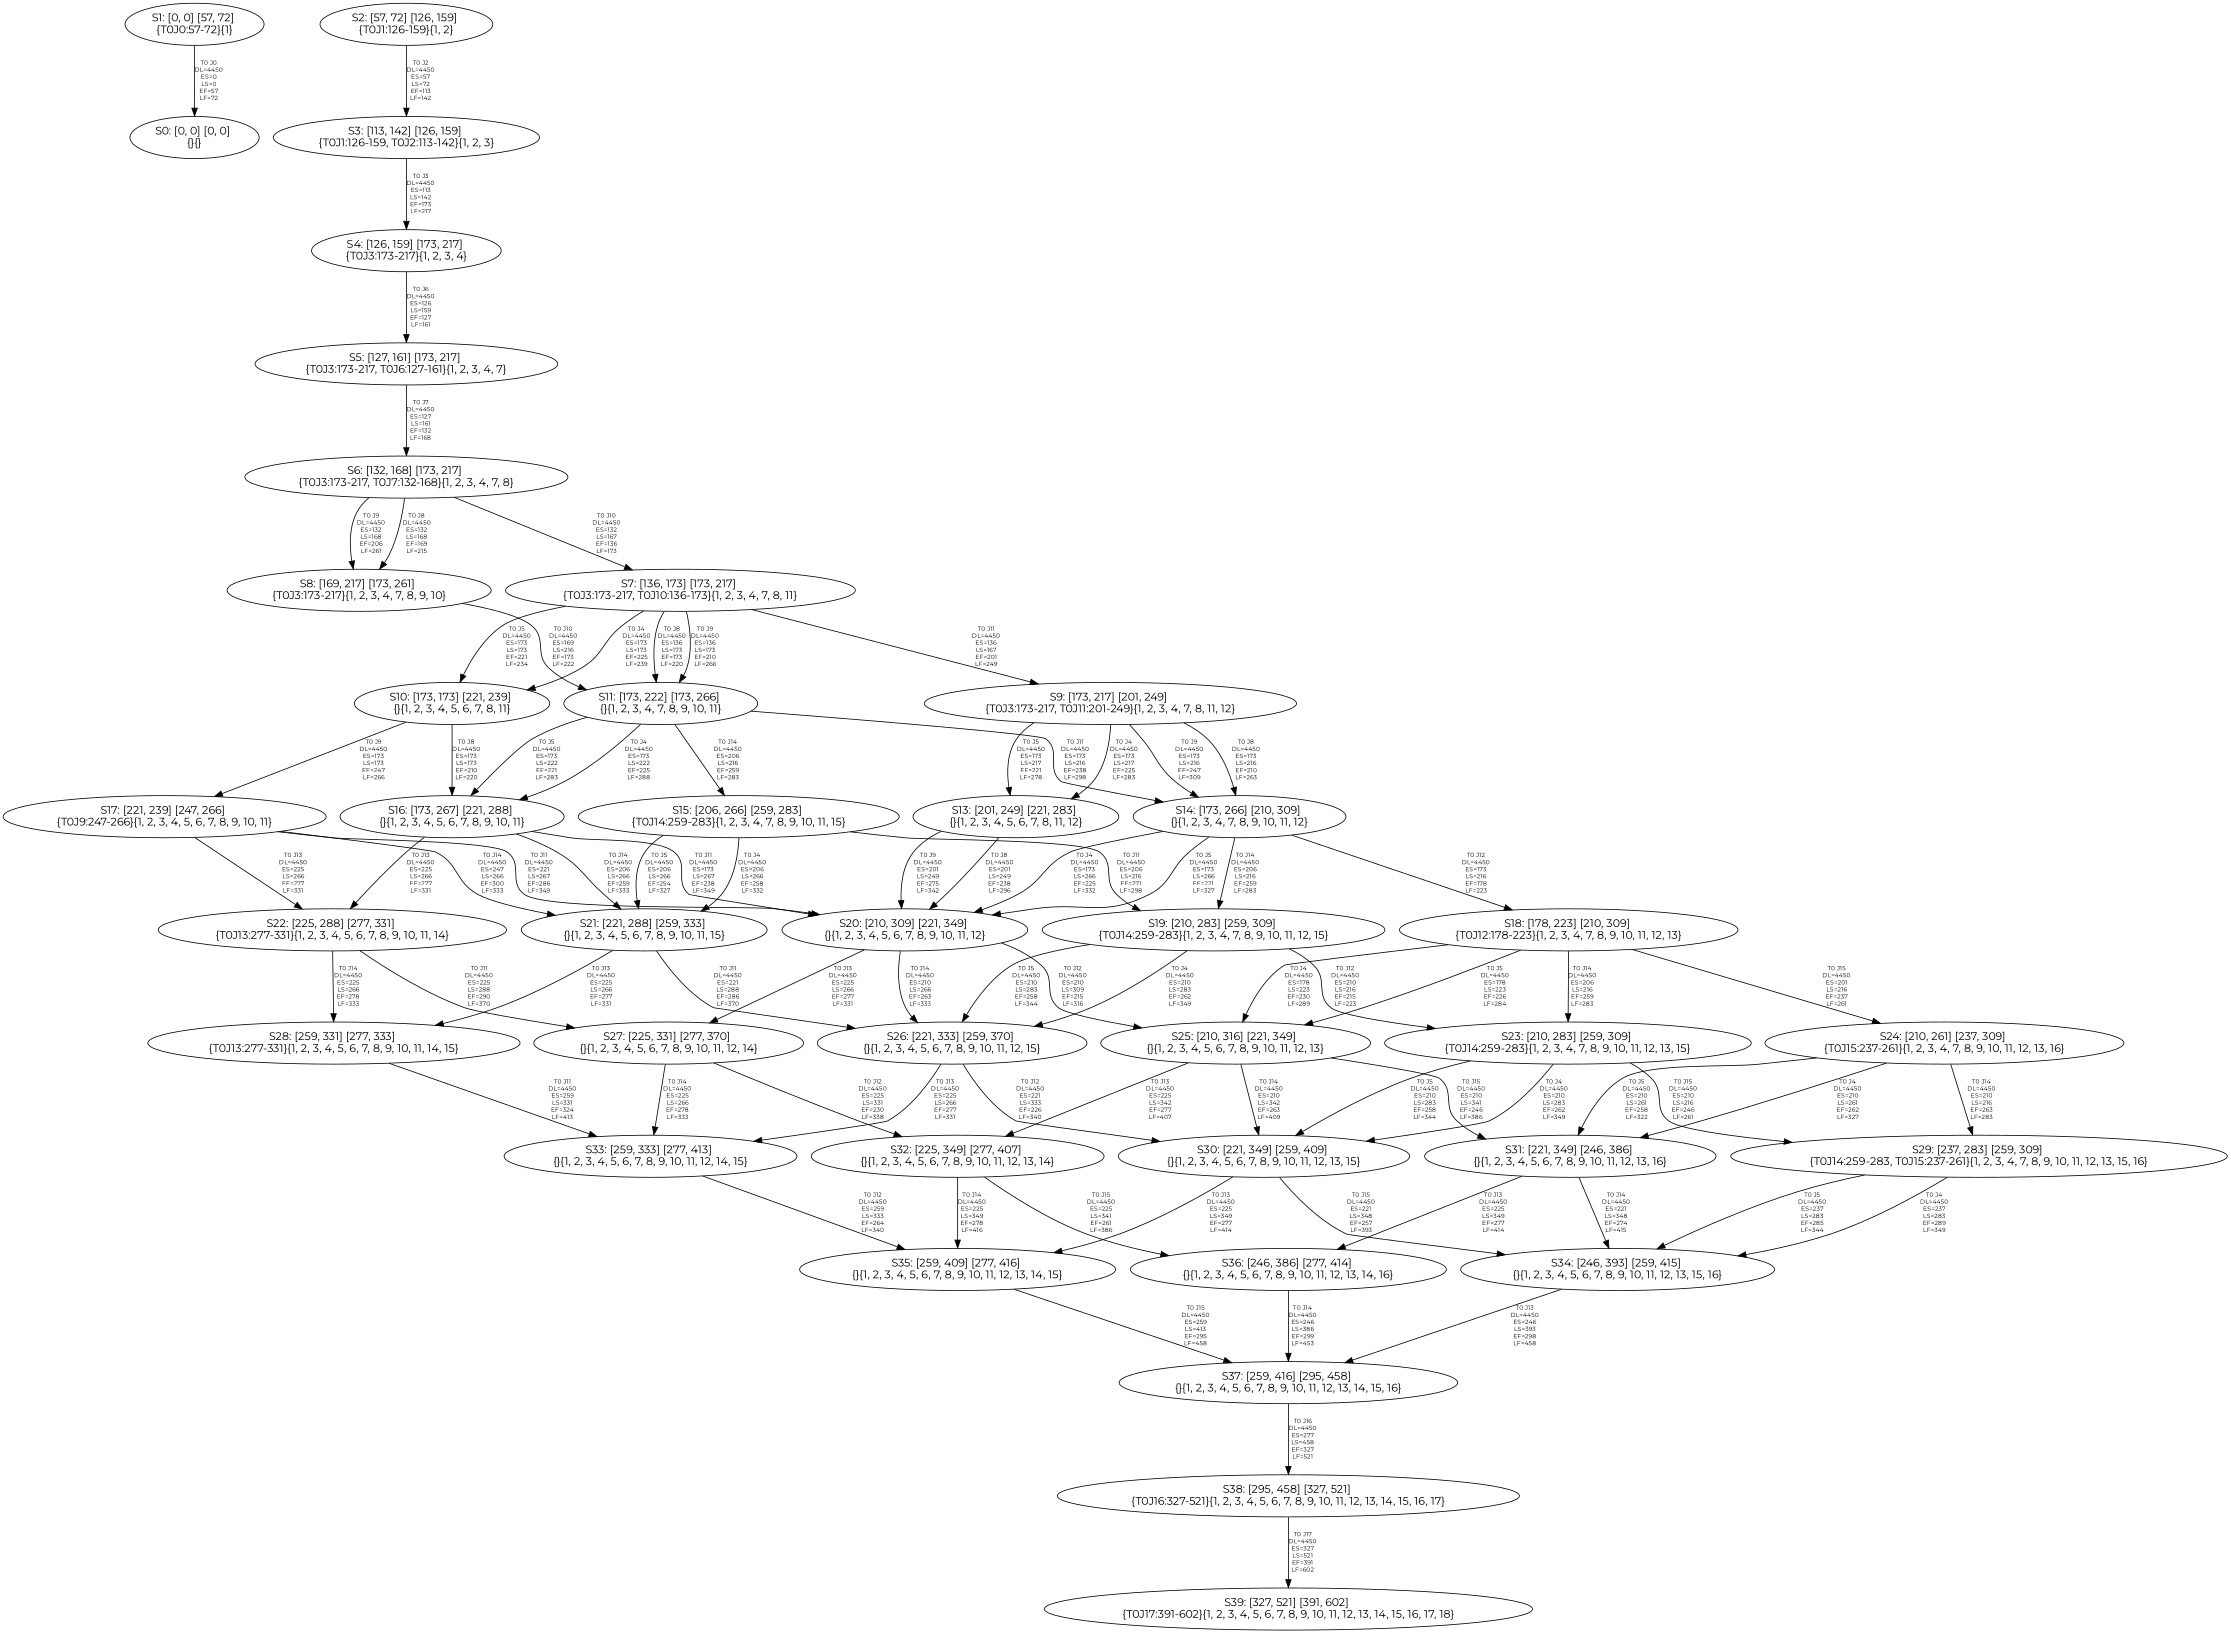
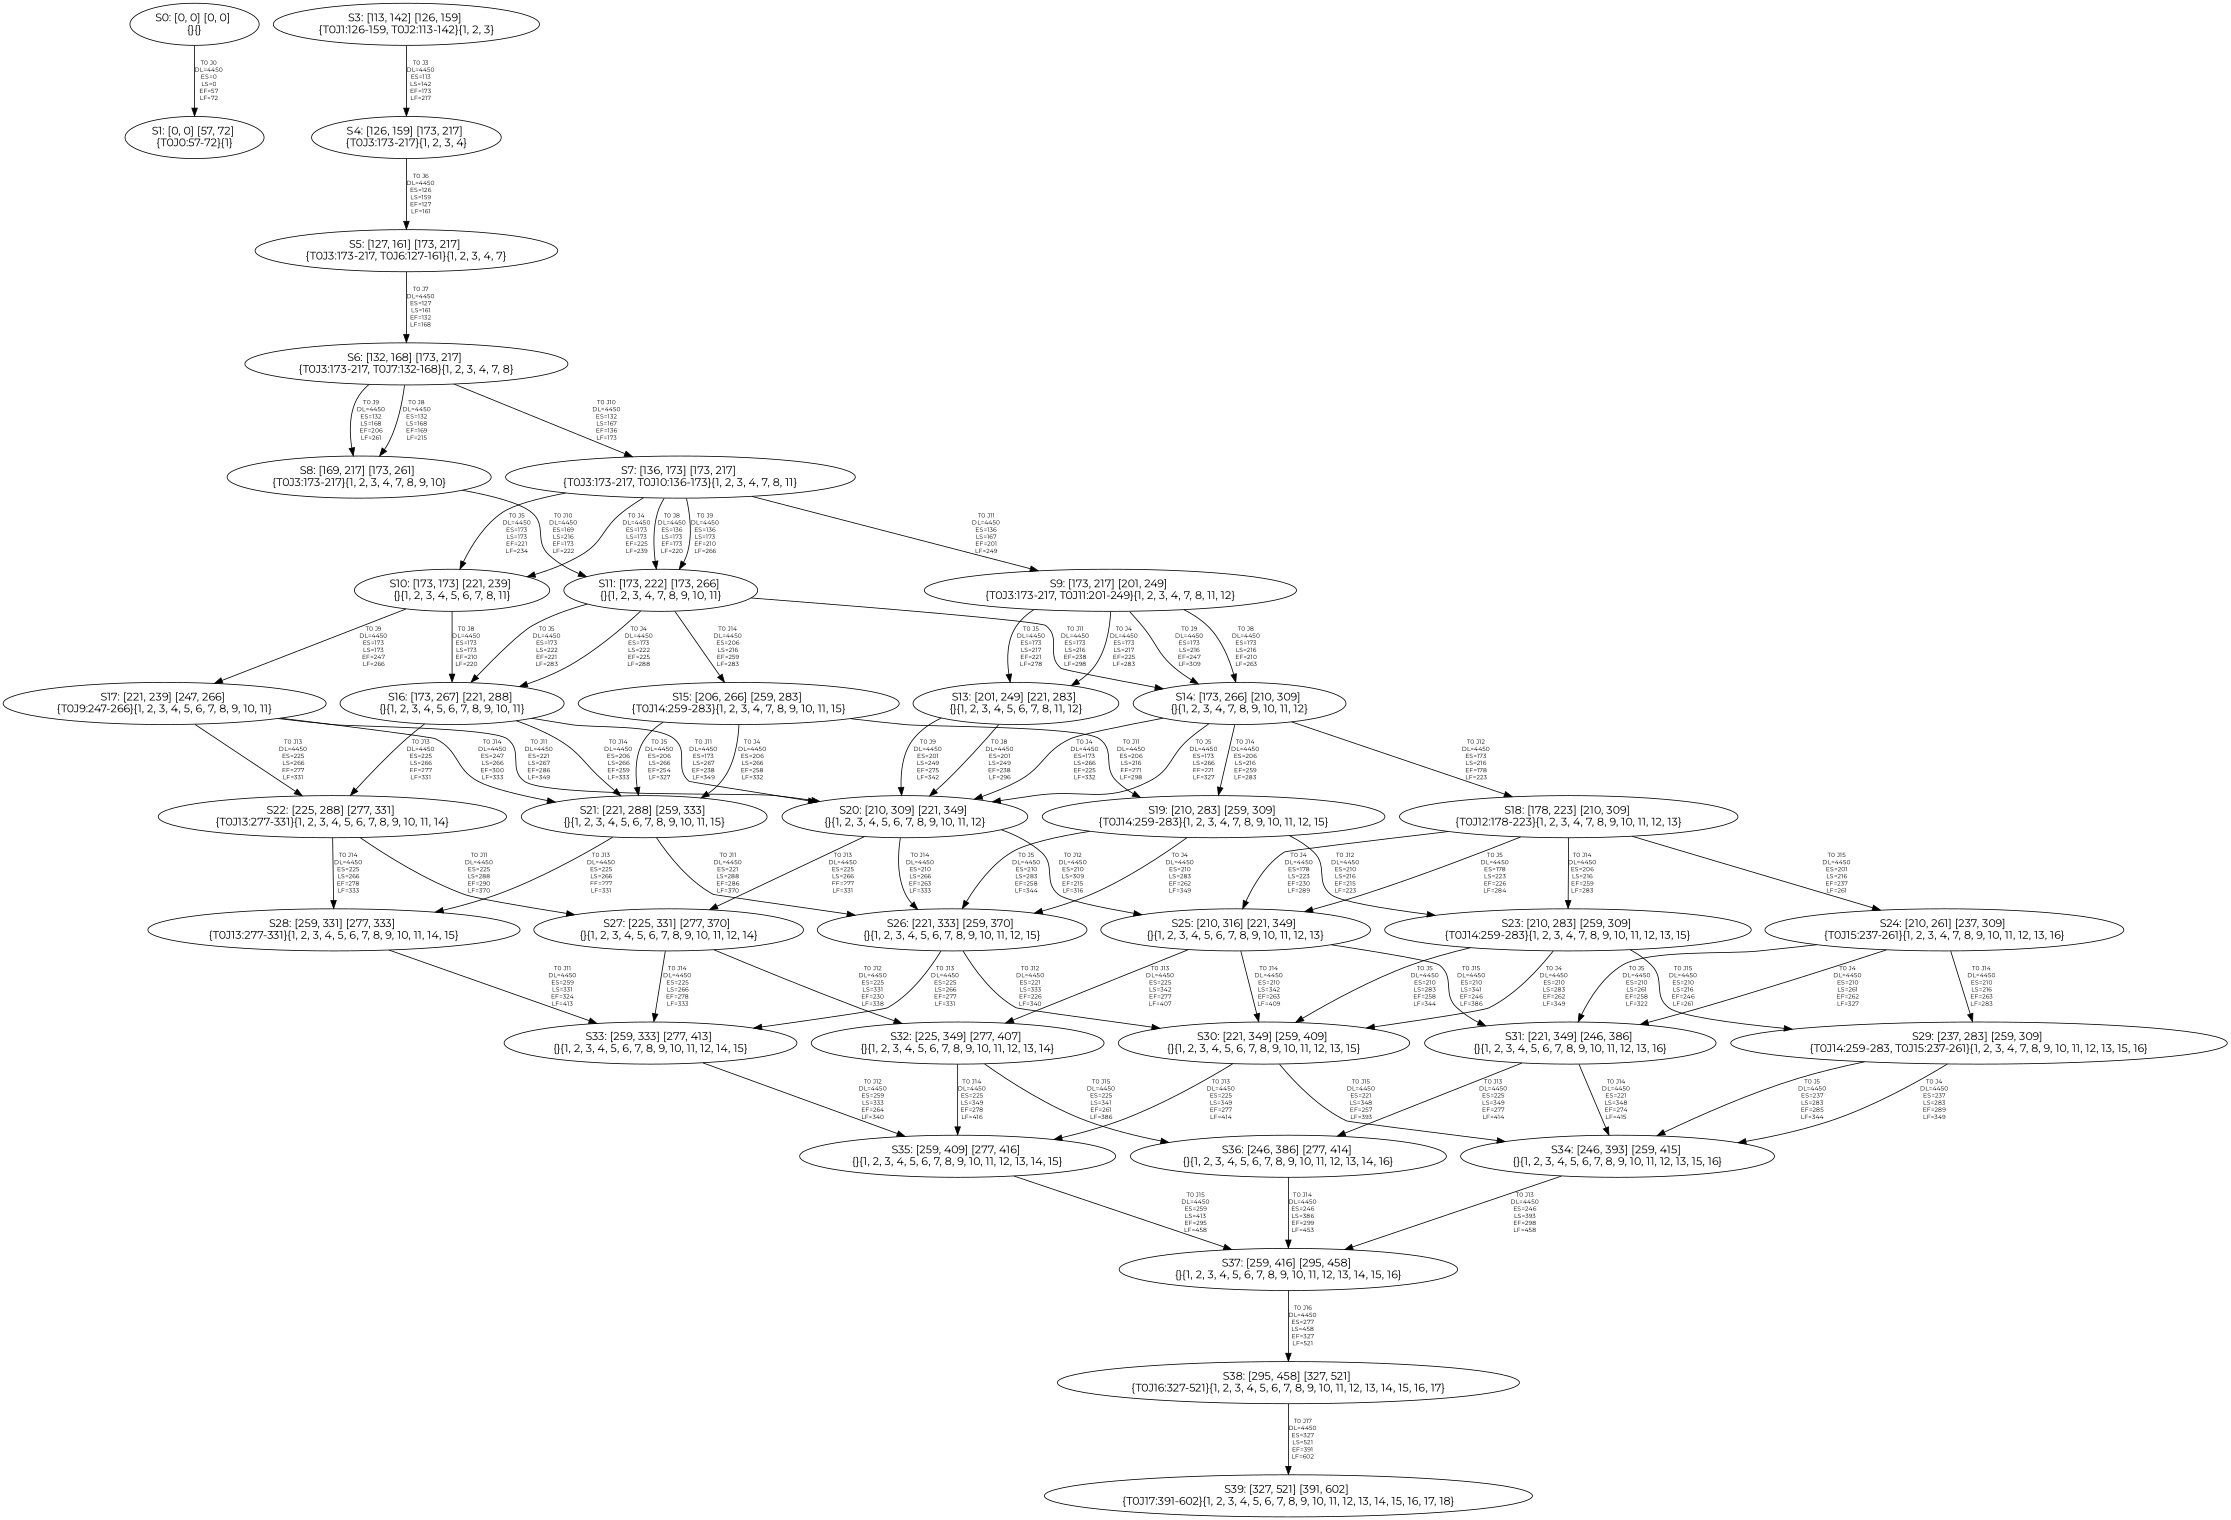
node "S2: [57, 72] [126, 159] {T0J1:126-159}{1, 2}": removed
edge "S1: [0, 0] [57, 72] {T0J0:57-72}{1}" -> "S0: [0, 0] [0, 0] {}{}": reversed
